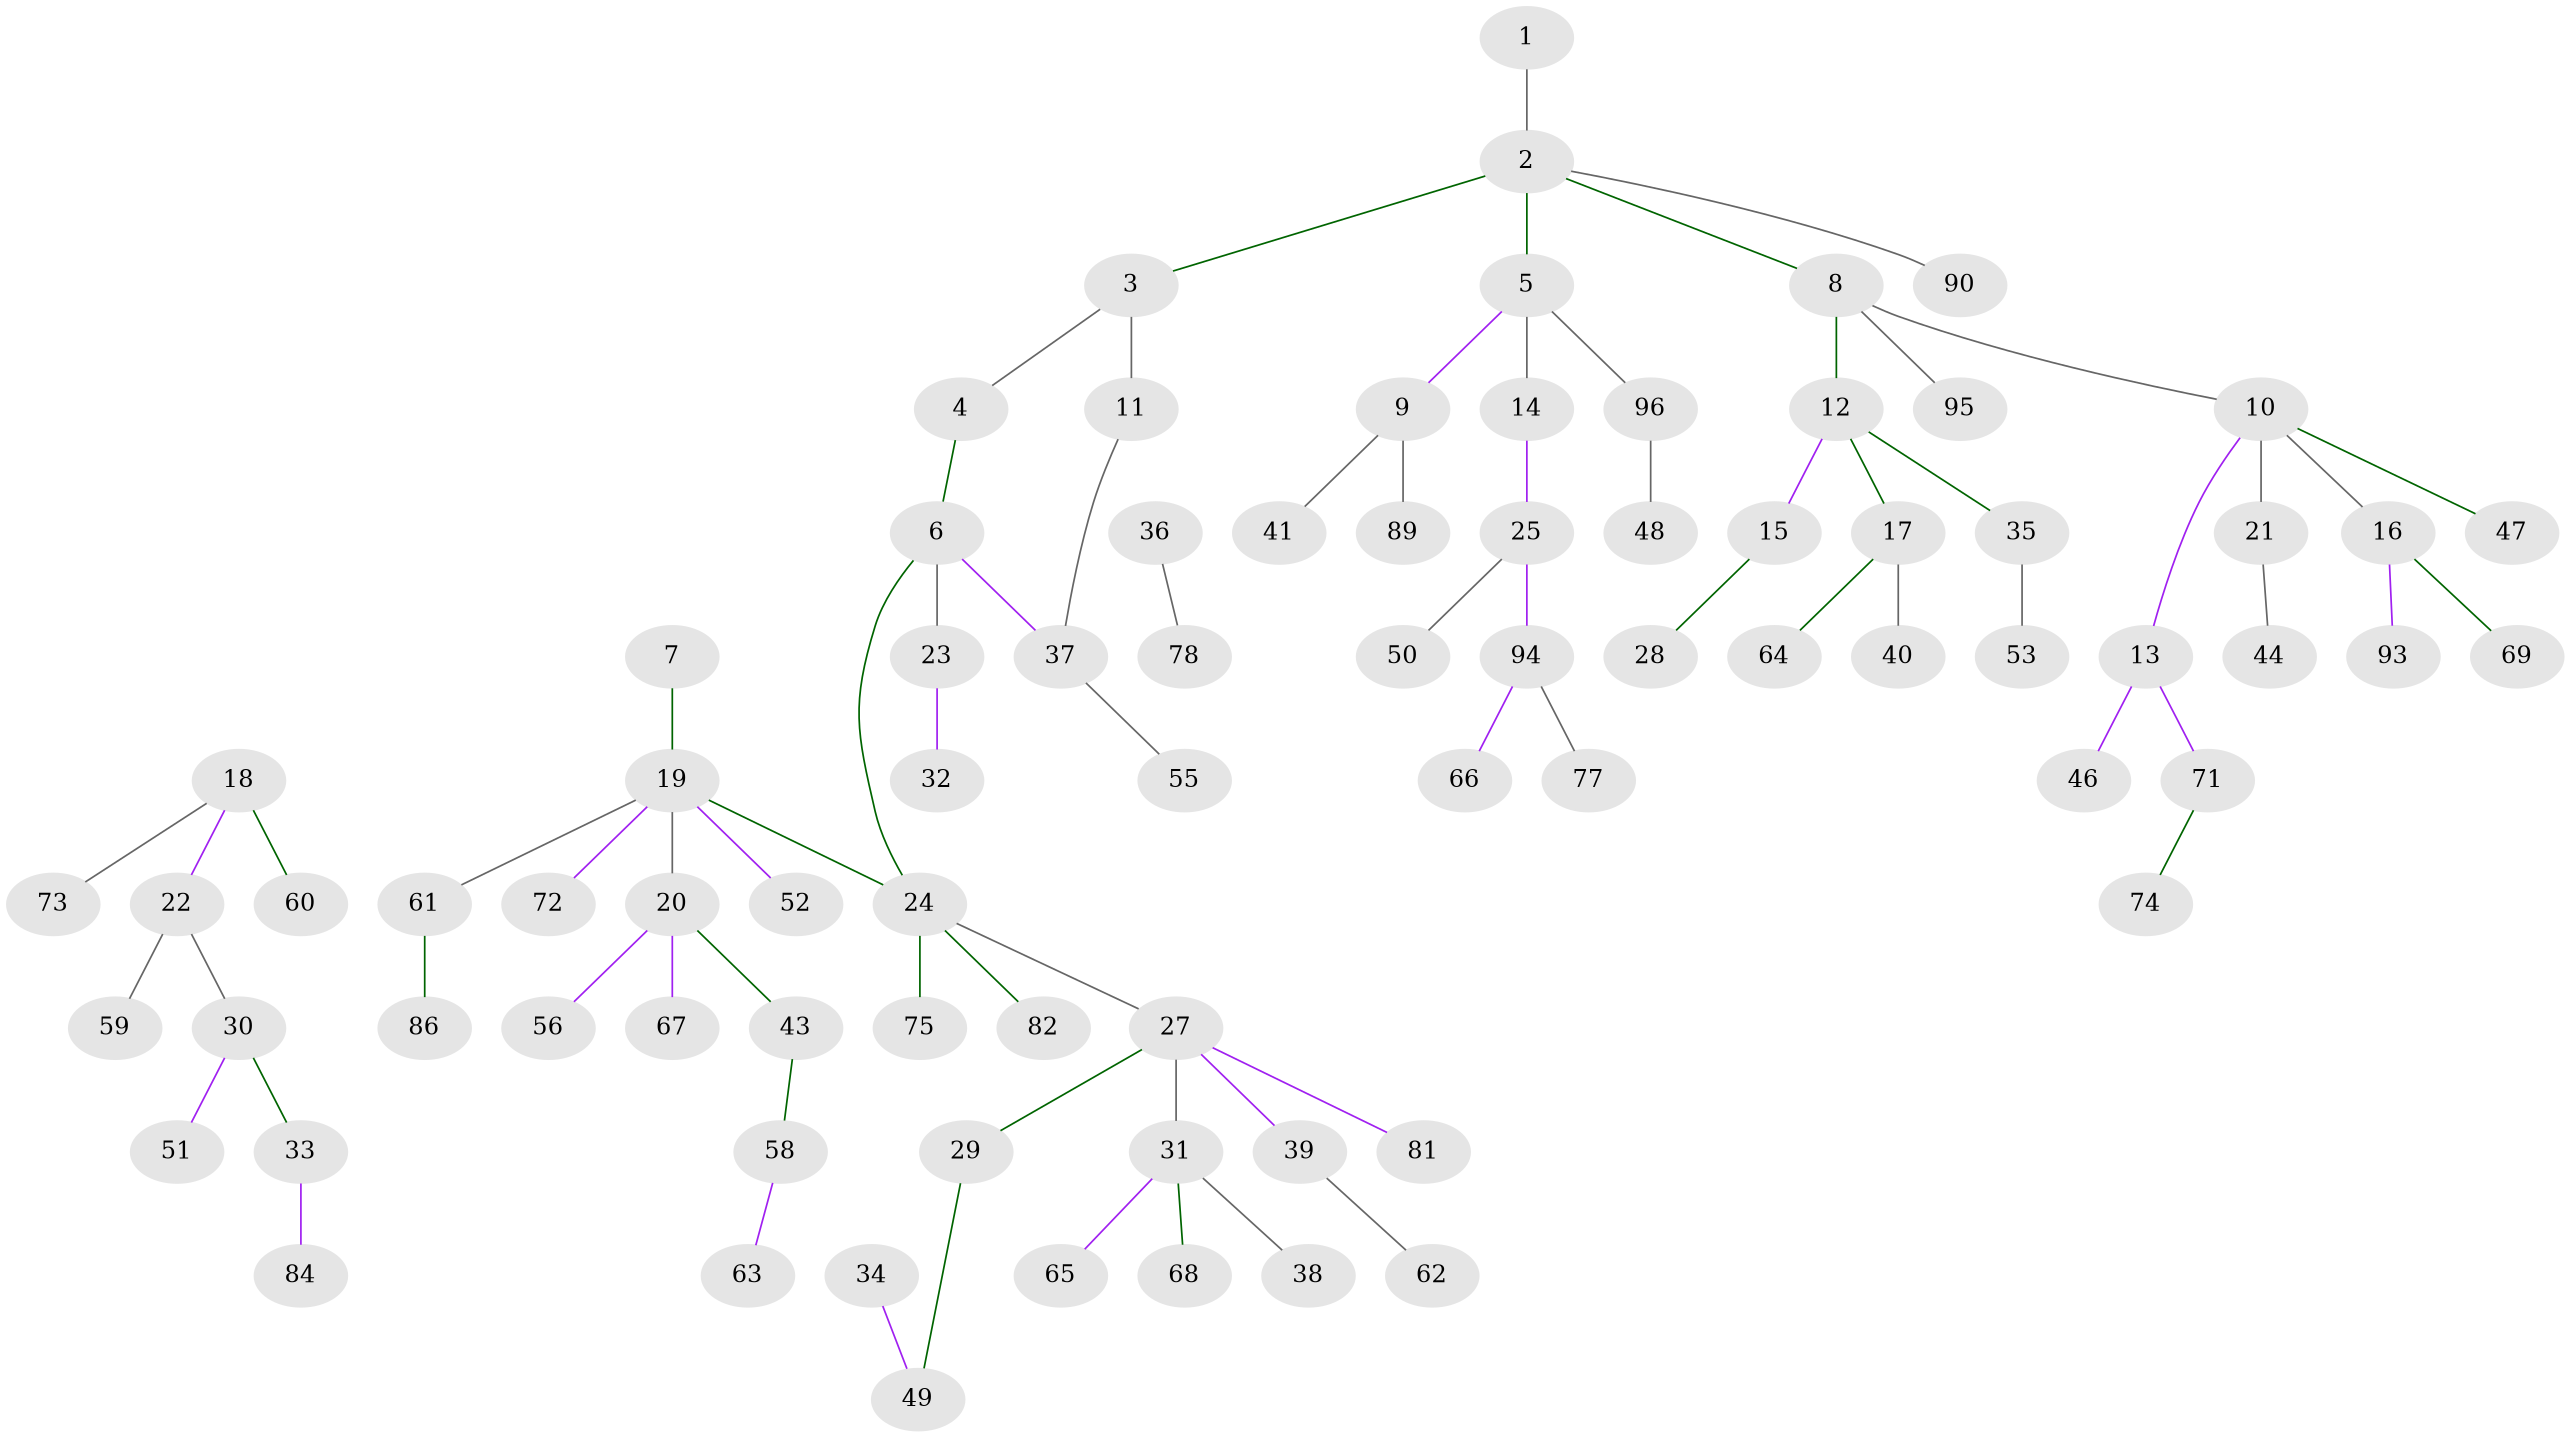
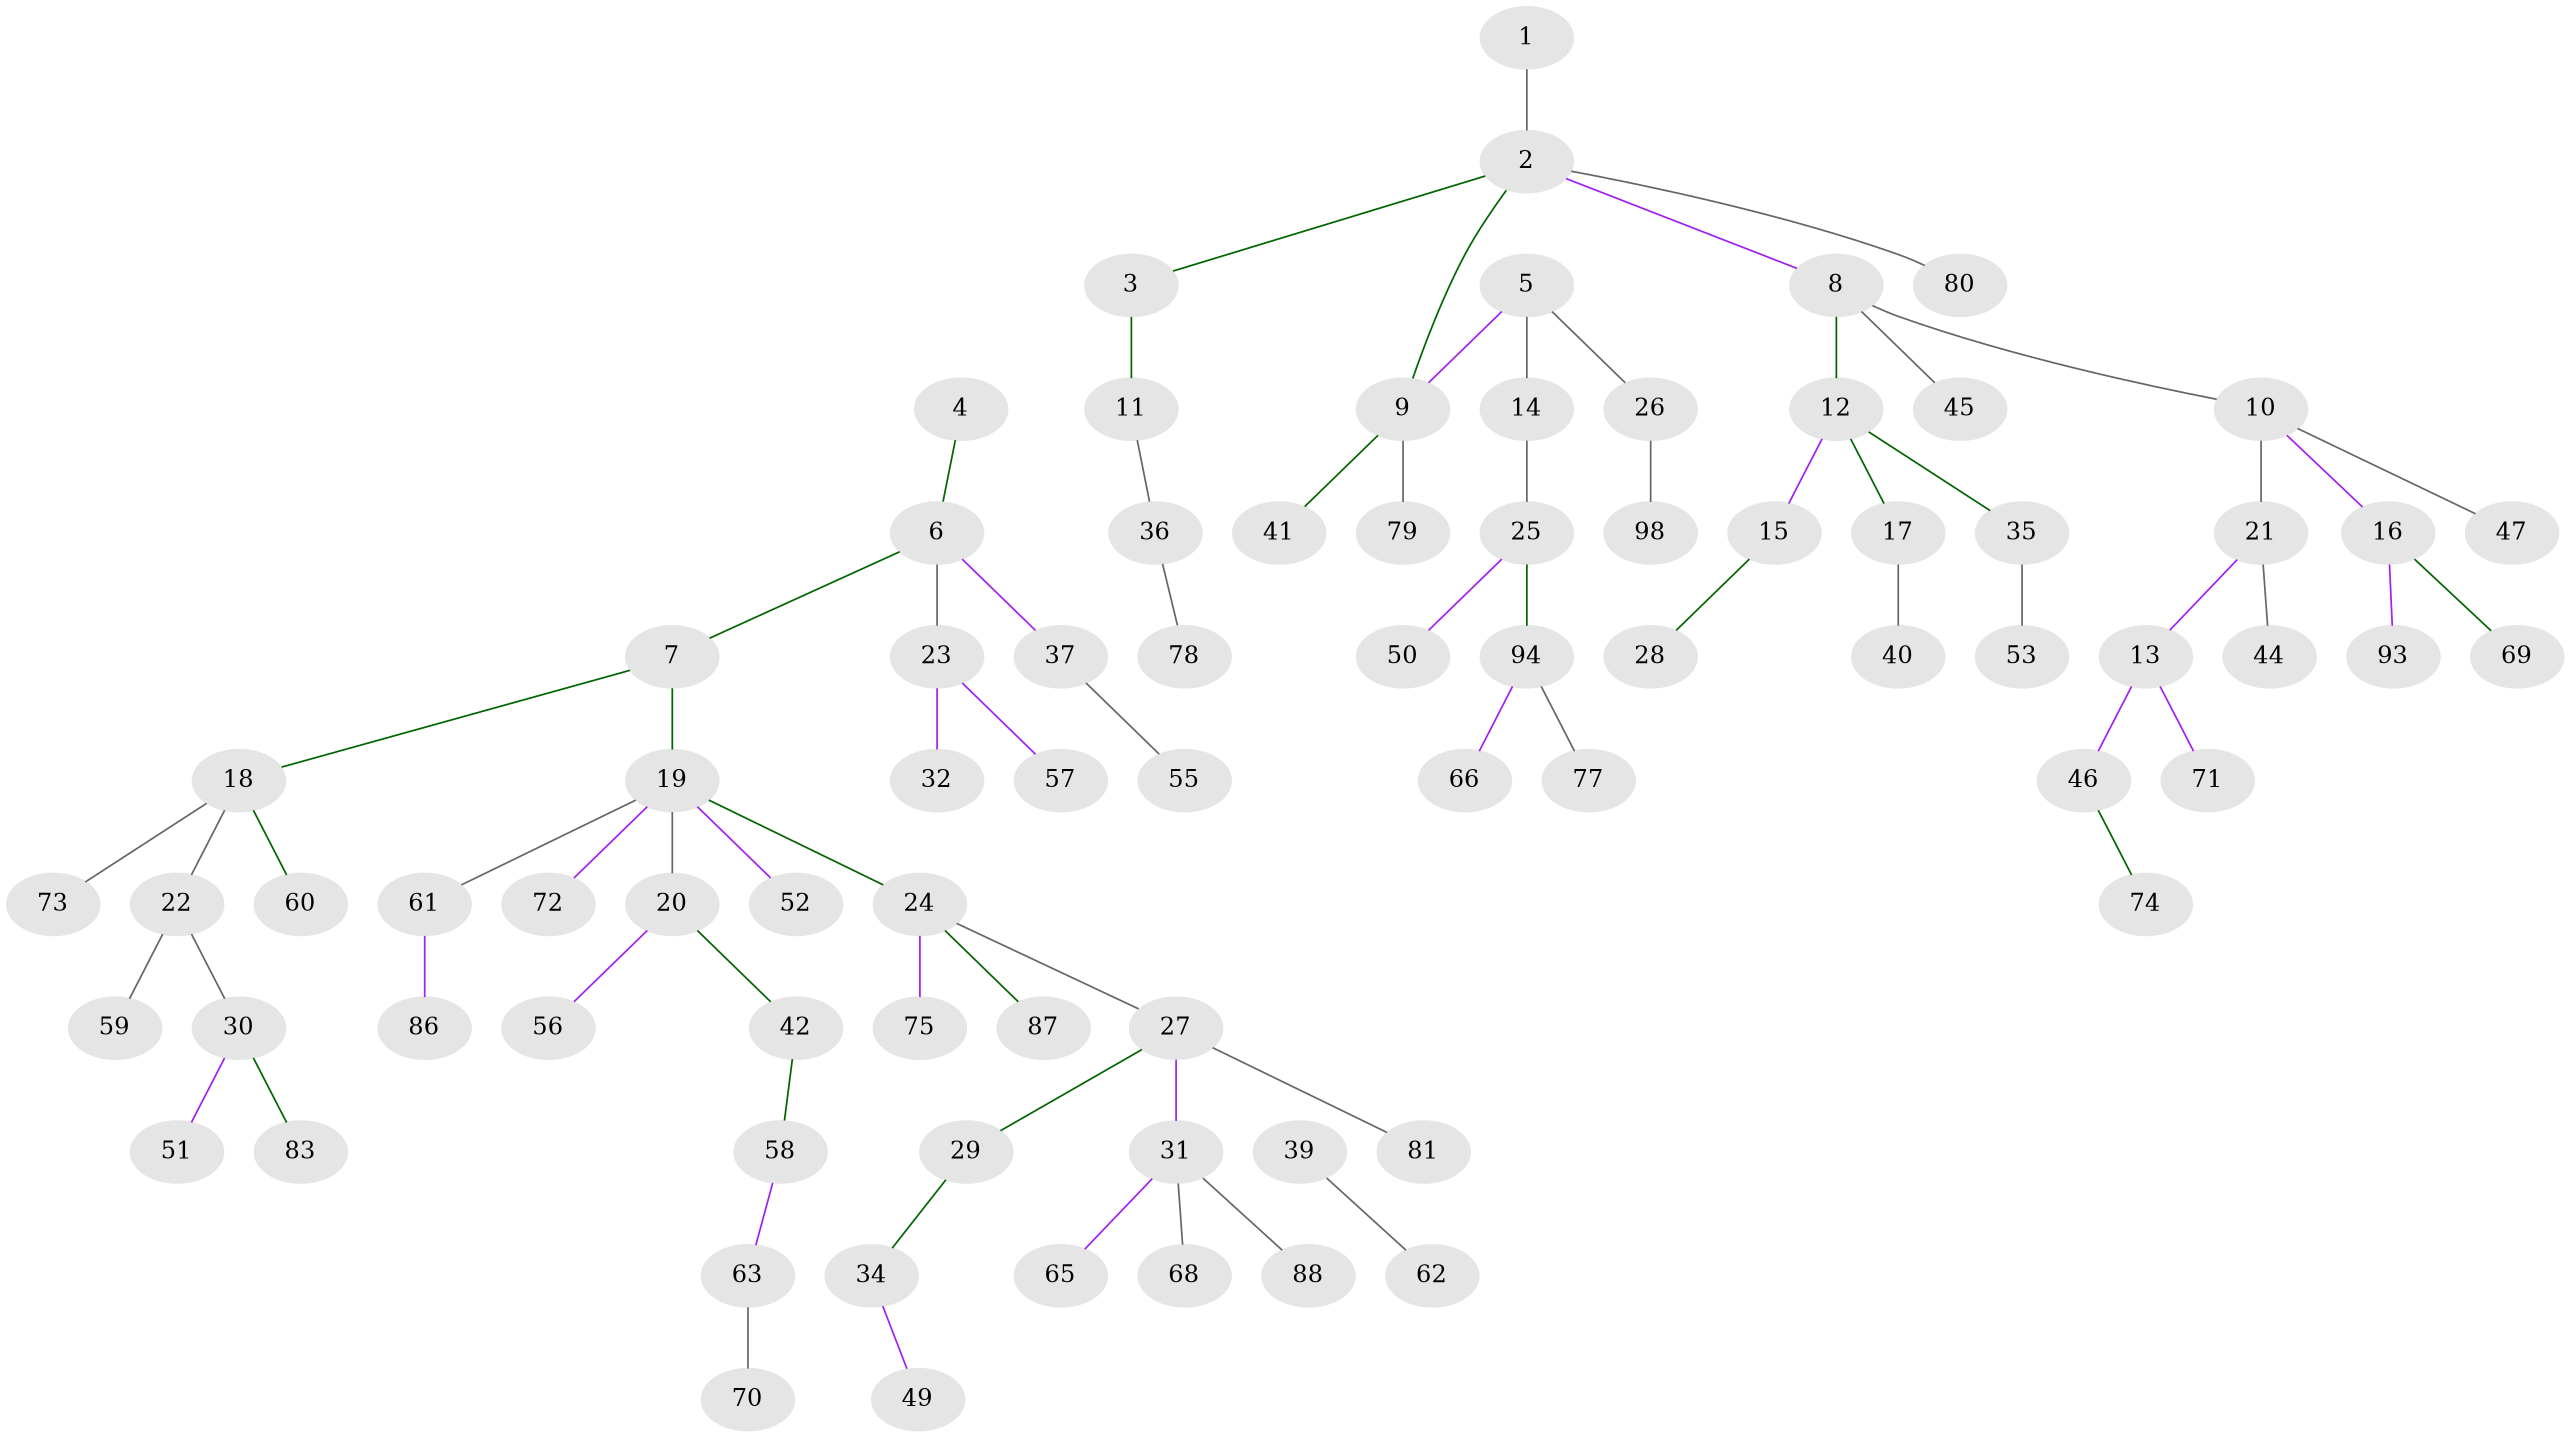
edge "2" -- "5": now "2" -- "9"
edge "2" -- "8": color darkgreen -> purple
node "90": label "90" -> "80"
edge "3" -- "4": removed
edge "3" -- "11": color gray40 -> darkgreen
node "96": label "96" -> "26"
node "95": label "95" -> "45"
edge "9" -- "41": color gray40 -> darkgreen
edge "14" -- "25": color purple -> gray40
edge "10" -- "16": color gray40 -> purple
edge "10" -- "47": color darkgreen -> gray40
edge "10" -- "13": now "21" -- "13"
edge "11" -- "37": now "11" -- "36"
node "89": label "89" -> "79"
node "48": label "48" -> "98"
edge "25" -- "50": color gray40 -> purple
edge "25" -- "94": color purple -> darkgreen
node "64": removed
edge "6" -- "24": now "6" -- "7"
edge "7" -- "18": added
node "57": added
edge "18" -- "22": color purple -> gray40
edge "71" -- "74": now "46" -- "74"
edge "61" -- "86": color darkgreen -> purple
edge "24" -- "75": color darkgreen -> purple
node "67": removed
node "43": label "43" -> "42"
node "82": label "82" -> "87"
edge "27" -- "31": color gray40 -> purple
edge "27" -- "39": removed
edge "27" -- "81": color purple -> gray40
node "33": label "33" -> "83"
edge "31" -- "68": color darkgreen -> gray40
node "84": removed
edge "29" -- "49": now "29" -- "34"
node "38": label "38" -> "88"
node "70": added
